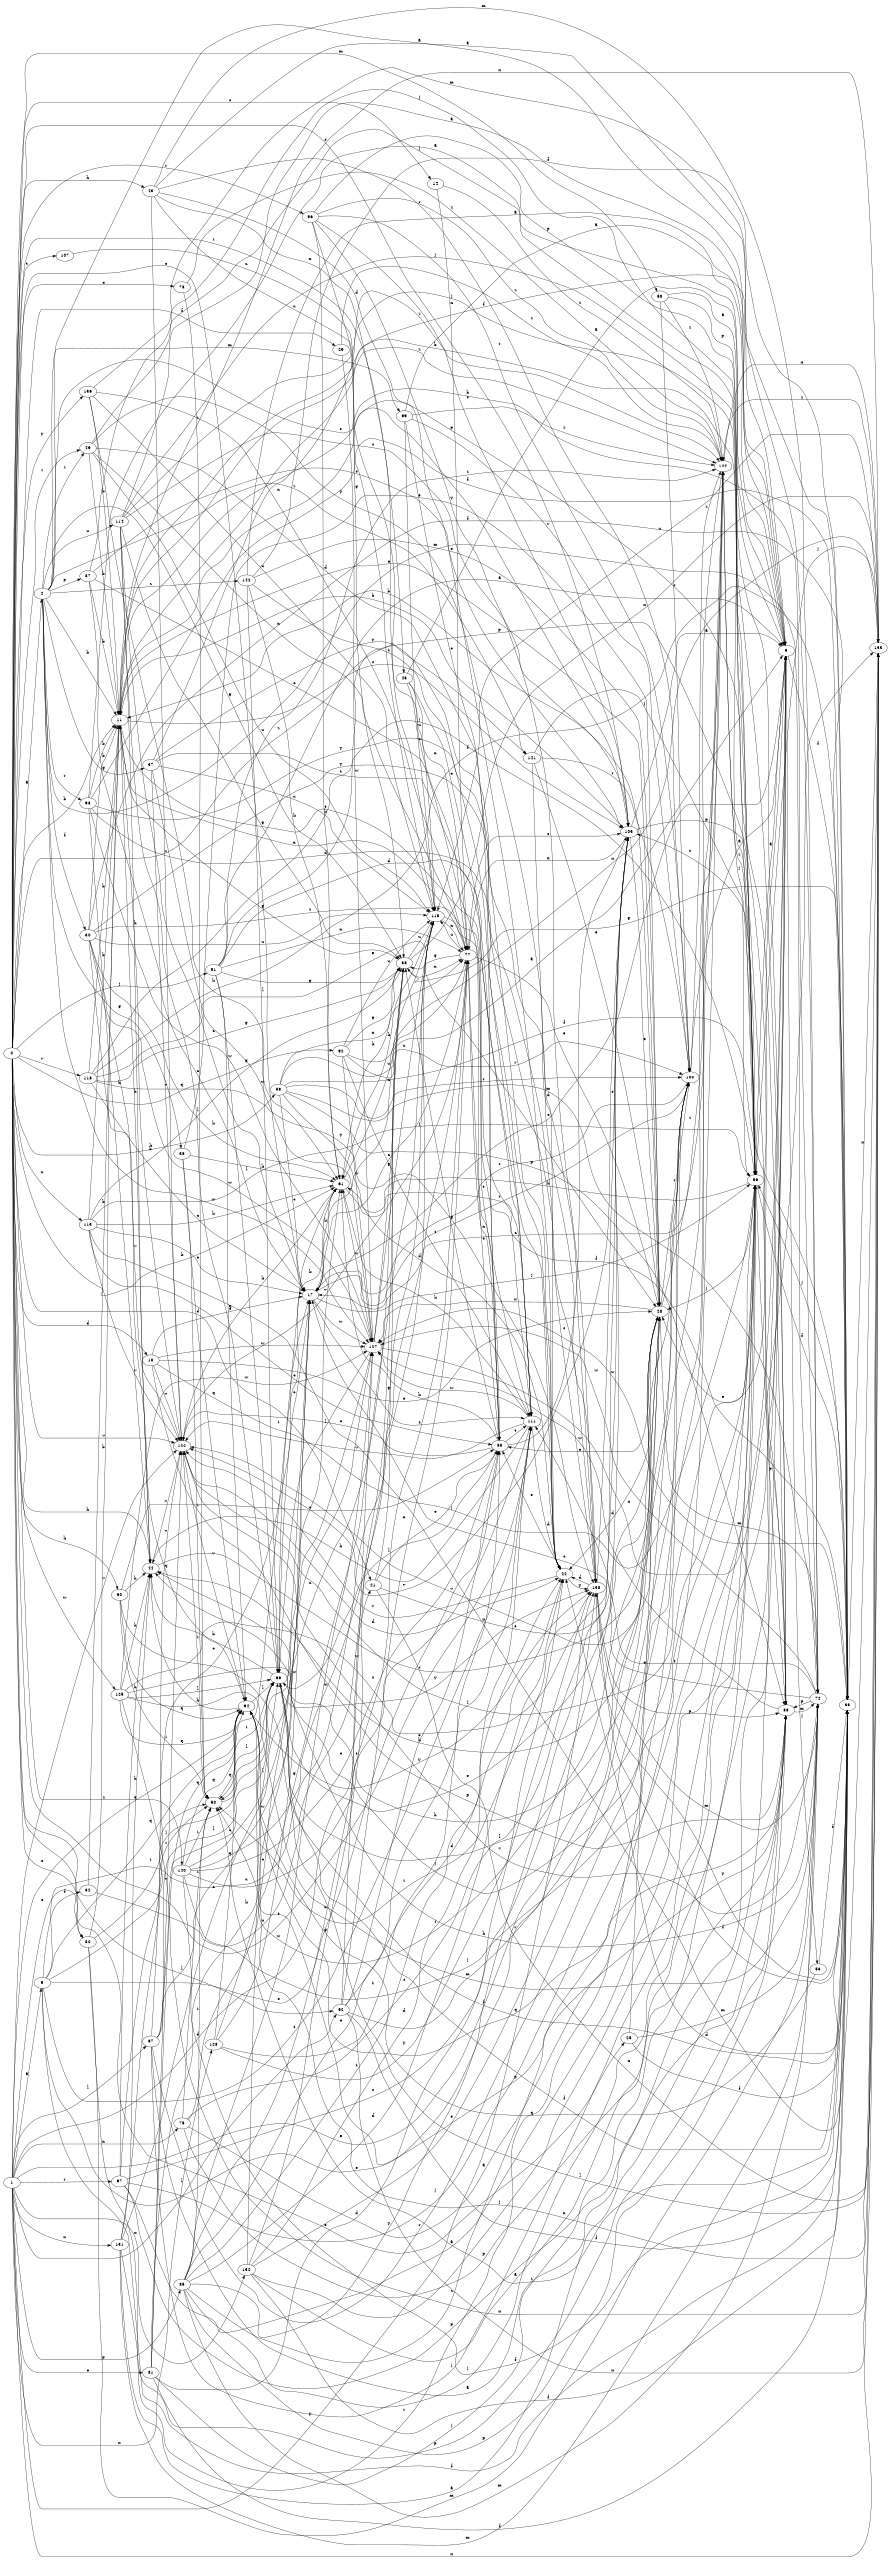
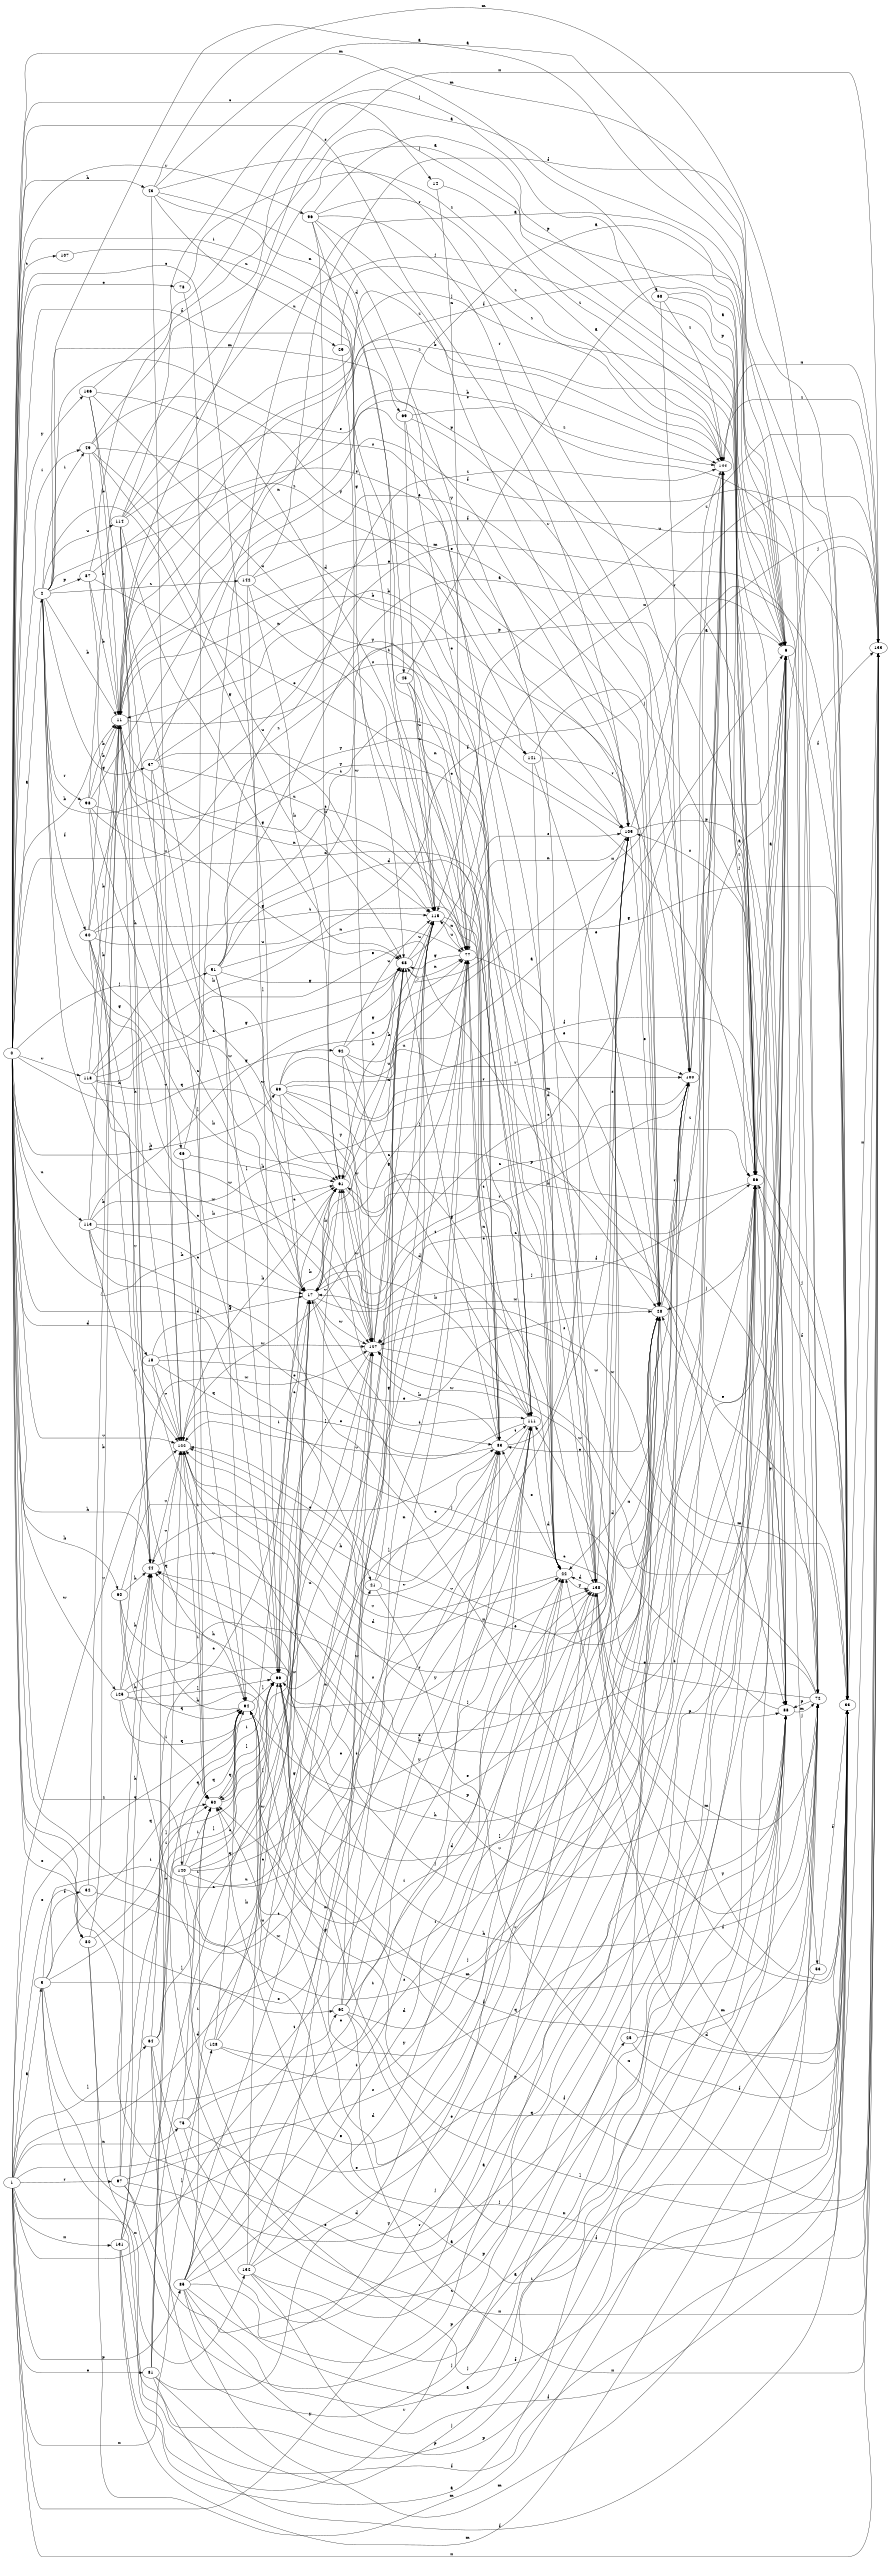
edge "100" -> "17": label "r" -> "c"
node "67": label "67" -> "64"
